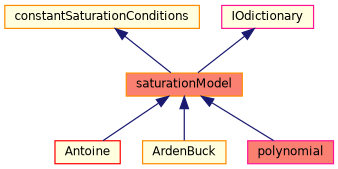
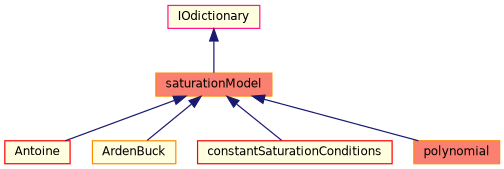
node "constantSaturationConditions": color darkorange -> red
edge "saturationModel" -> "constantSaturationConditions": reversed
node "polynomial": color deeppink -> darkorange
